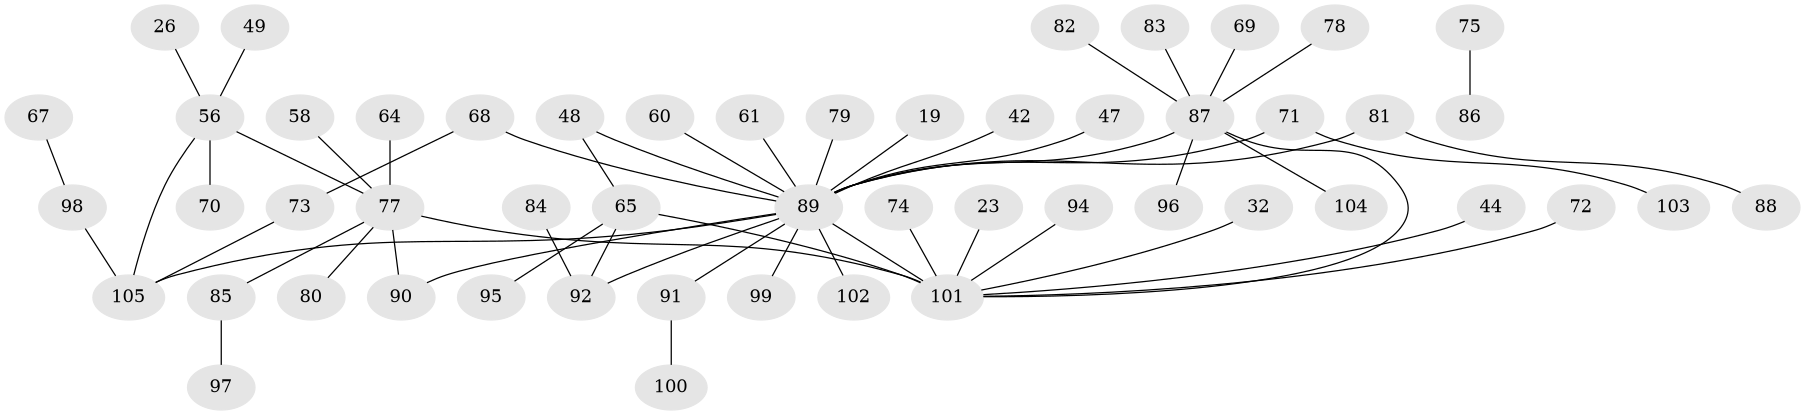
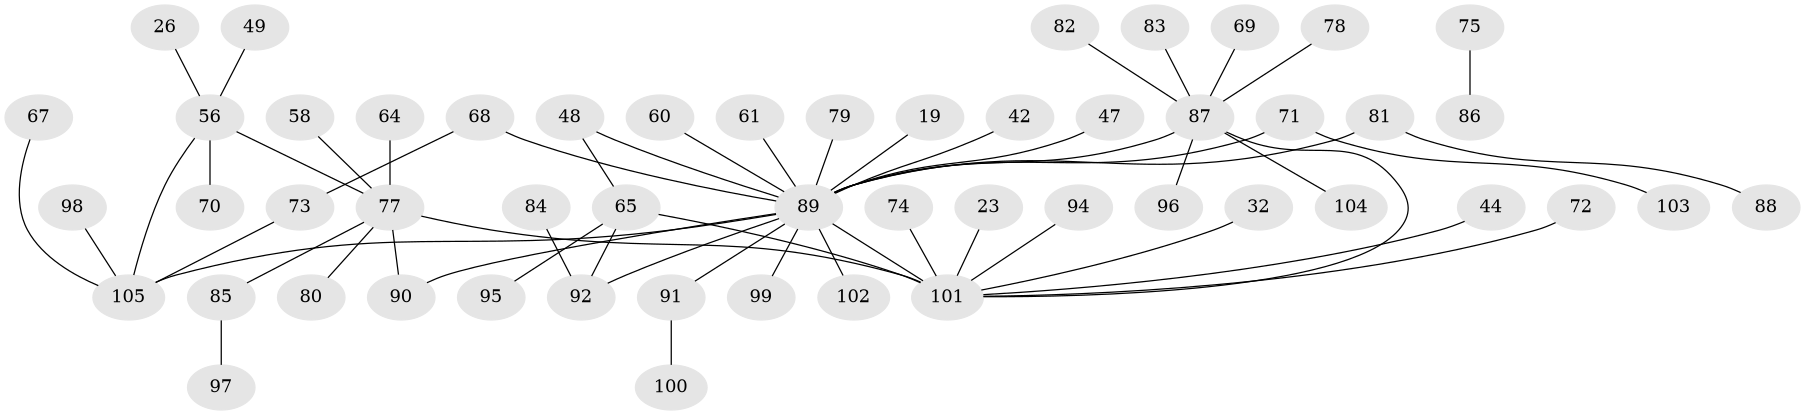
edge "67" -- "98": now "67" -- "105"
